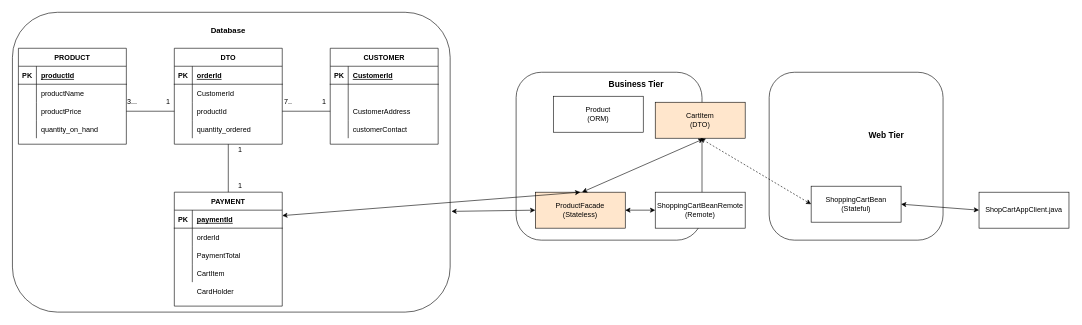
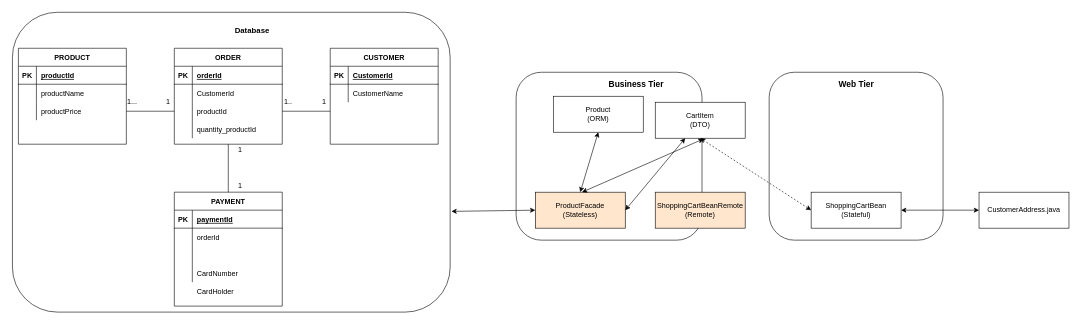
node "Database": moved (228, 30) -> (252, 30)
node "DTO": label "DTO" -> "ORDER"
node "CustomerName": added
node "3...": label "3..." -> "1..."
node "7..": label "7.." -> "1.."
node "CustomerAddress": removed
node "CartItem (DTO)": fillcolor #ffe6cc -> #ffffff
node "quantity_on_hand": removed
node "customerContact": removed
node "quantity_ordered": label "quantity_ordered" -> "quantity_productId"
node "Web Tier": moved (887, 135) -> (857, 84)
node "ShoppingCartBean (Stateful)": moved (857, 204) -> (857, 210)
edge "ProductFacade (Stateless)" -- "paymentId": now "ProductFacade (Stateless)" -- "Product (ORM)"
edge "ProductFacade (Stateless)" -- "ShoppingCartBeanRemote (Remote)": now "ProductFacade (Stateless)" -- "CartItem (DTO)"
node "ShoppingCartBeanRemote (Remote)": fillcolor #ffffff -> #ffe6cc
node "ShopCartAppClient.java": label "ShopCartAppClient.java" -> "CustomerAddress.java"
node "PaymentTotal": removed
node "CartItem": label "CartItem" -> "CardNumber"
